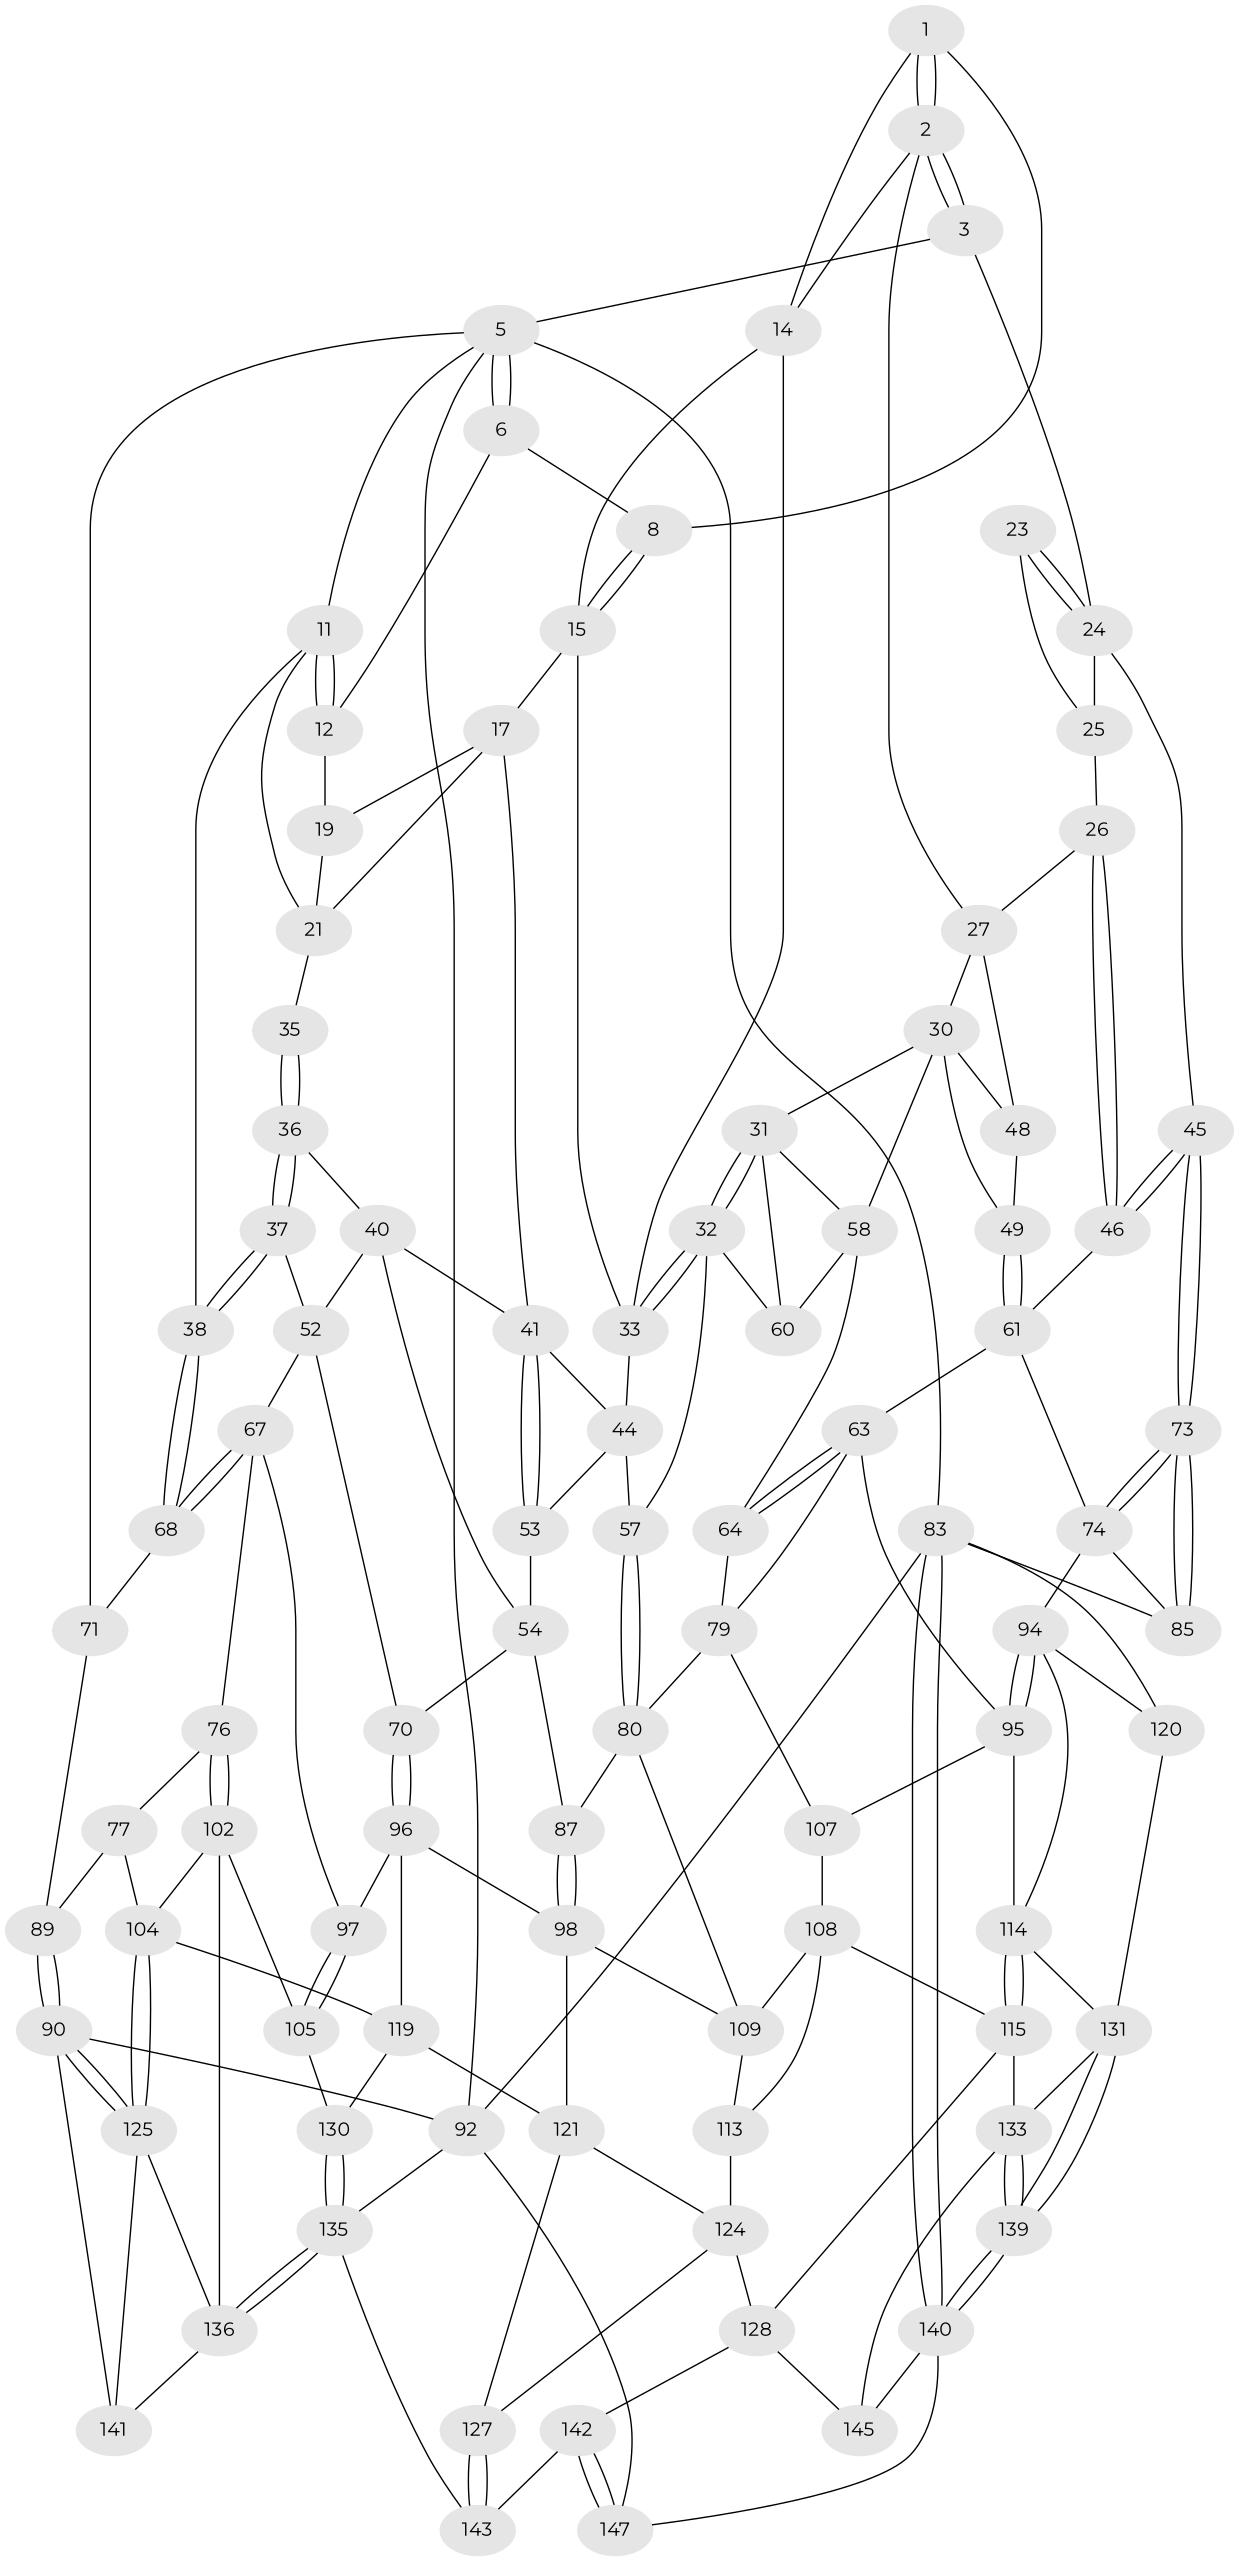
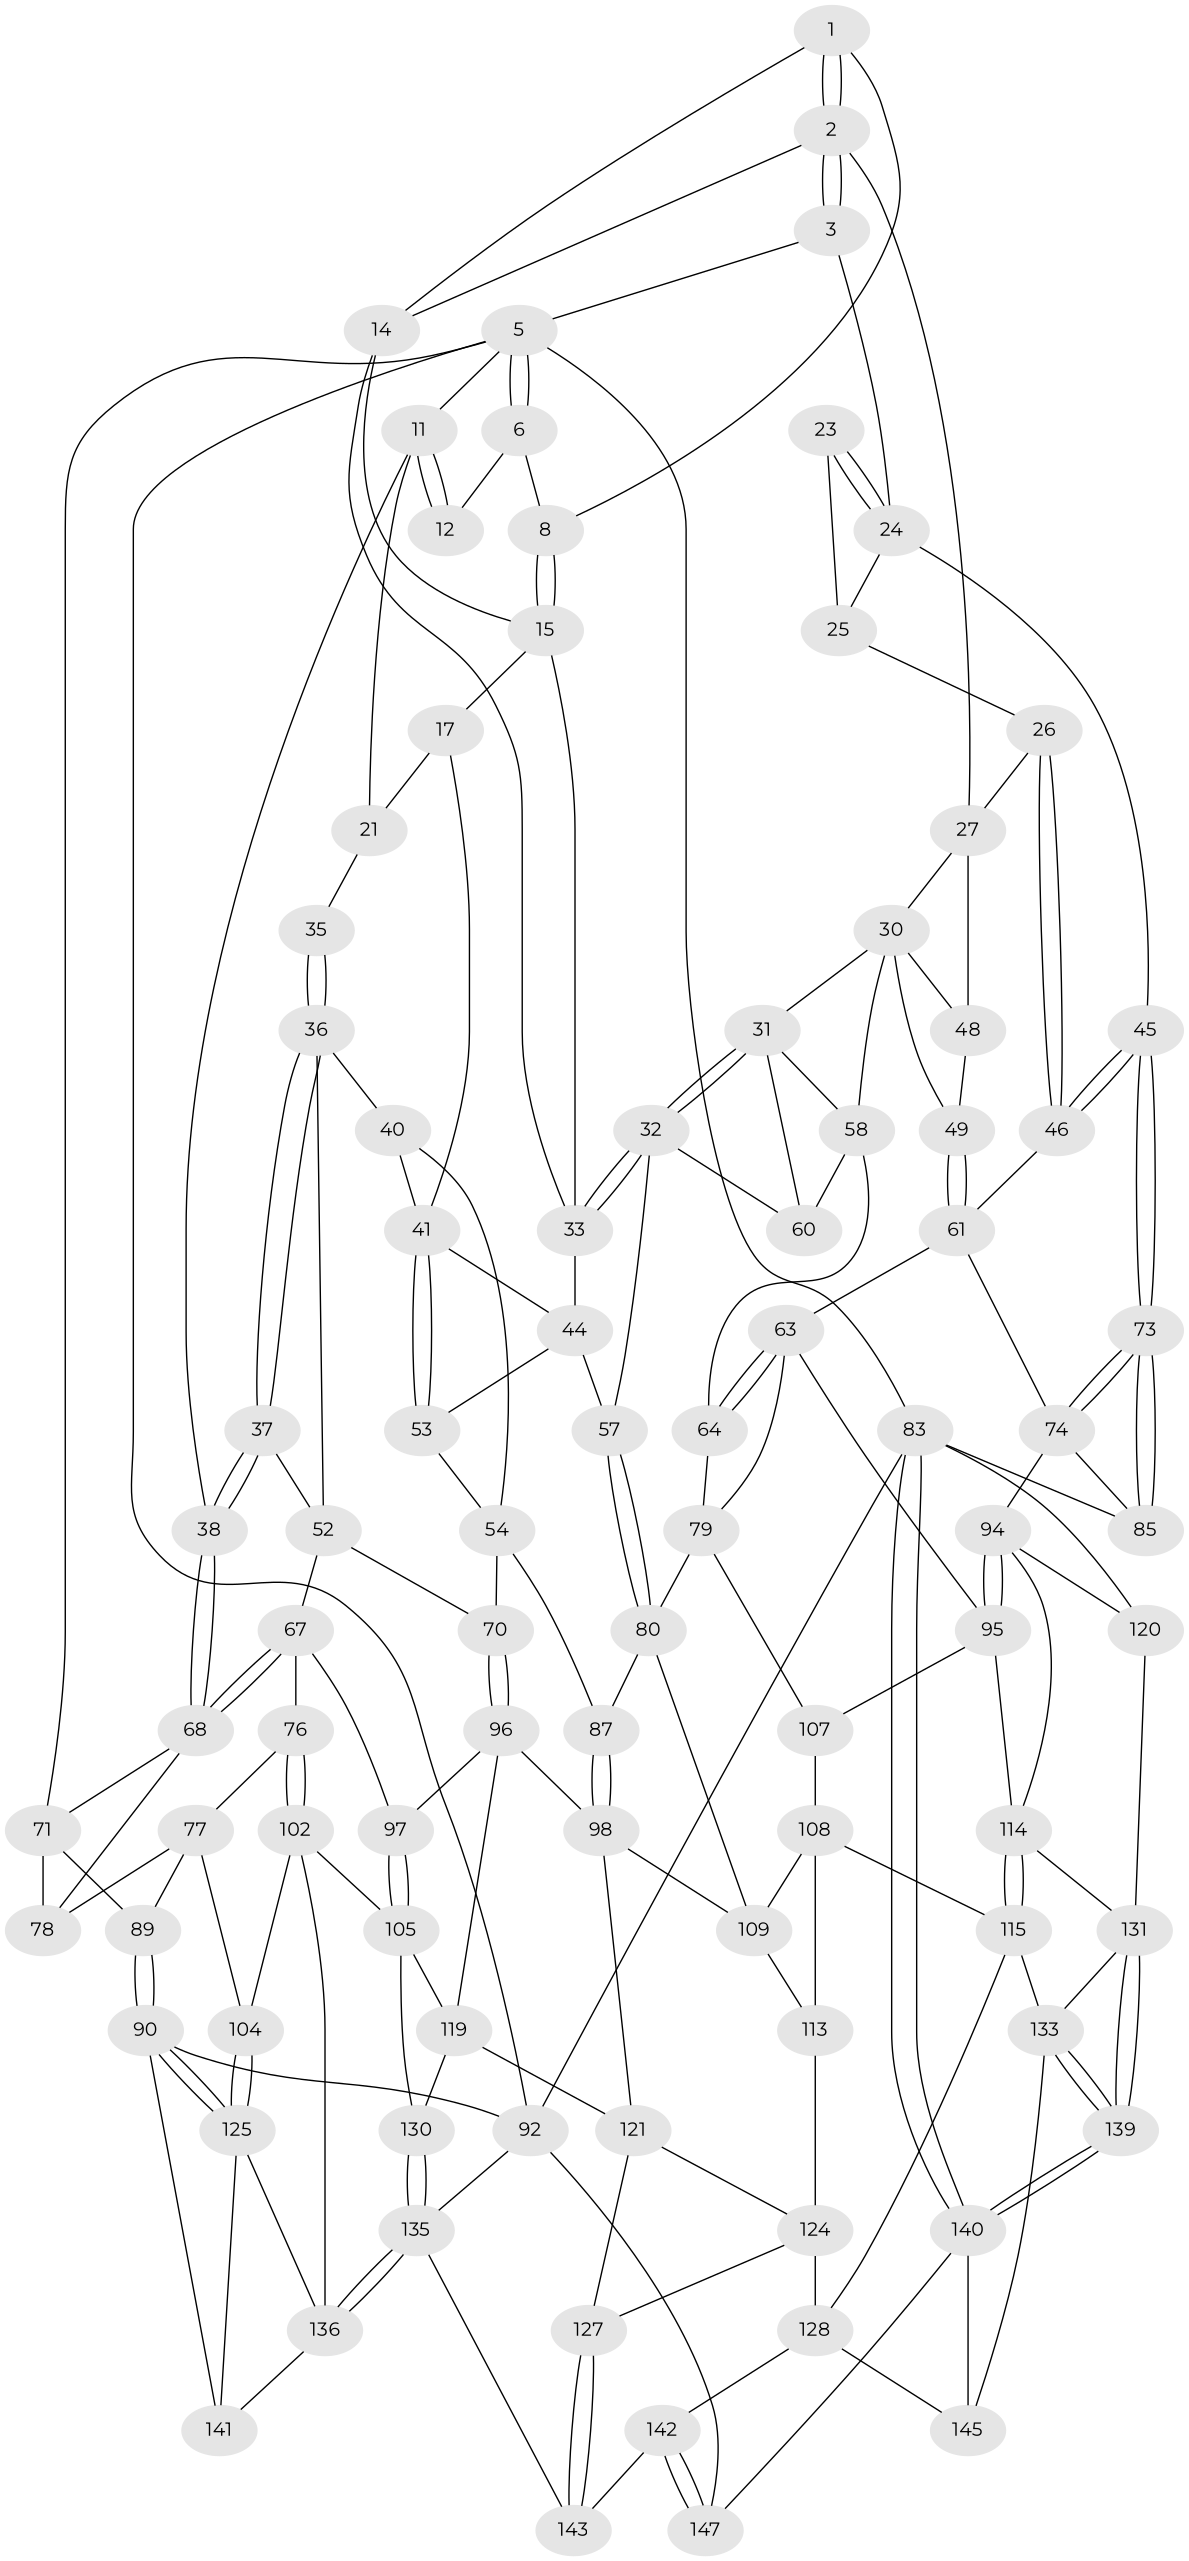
node "19": removed
edge "40" -- "52": now "36" -- "52"
node "78": added
edge "104" -- "119": now "105" -- "119"
